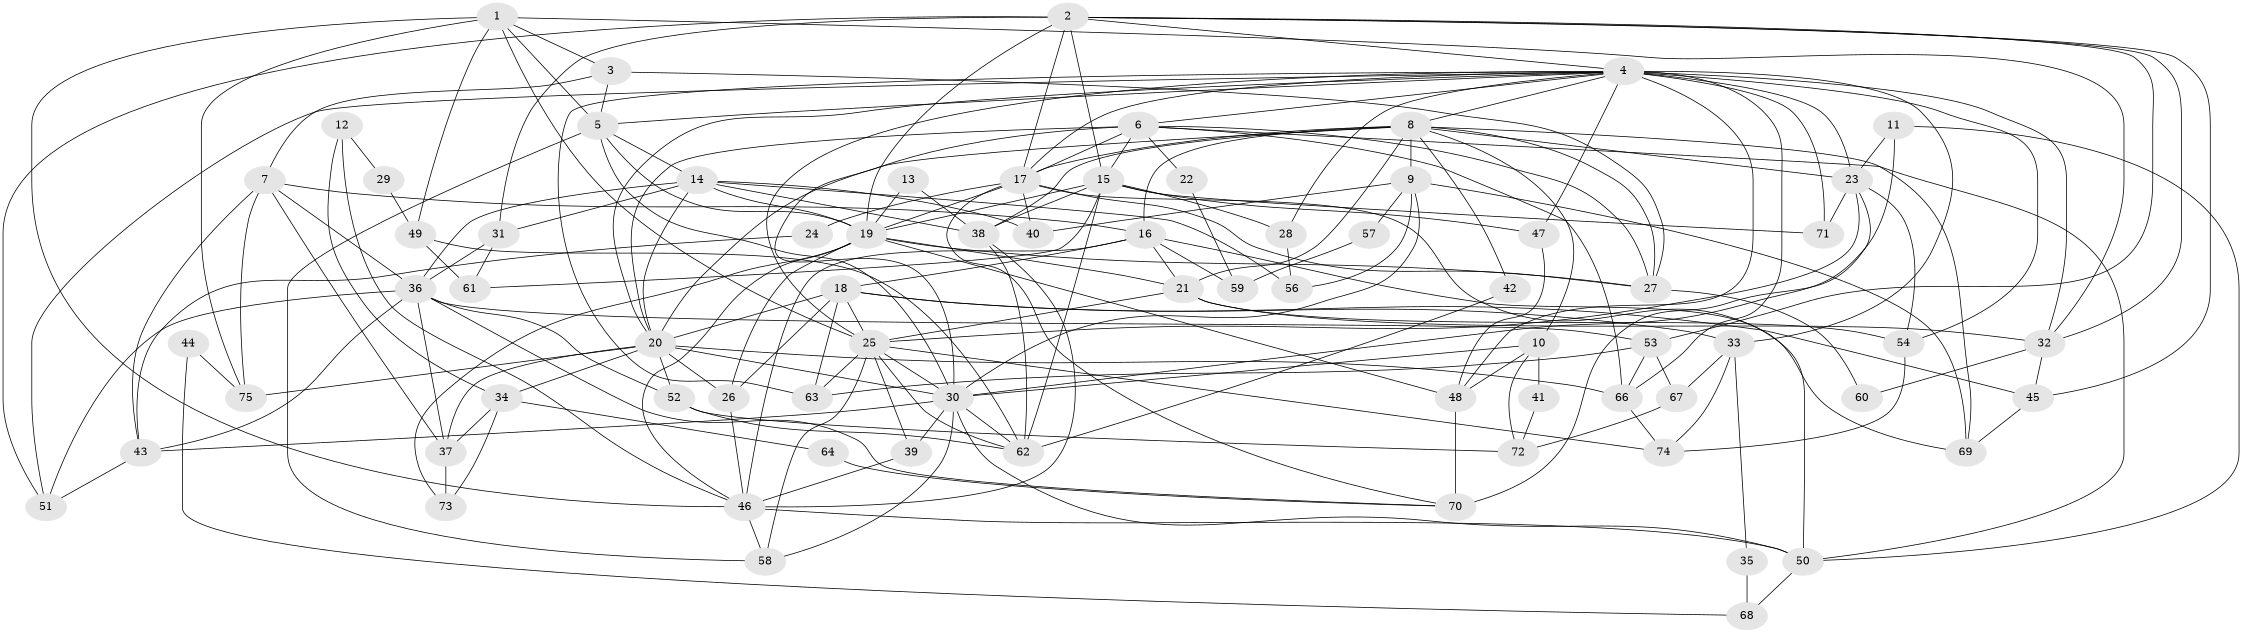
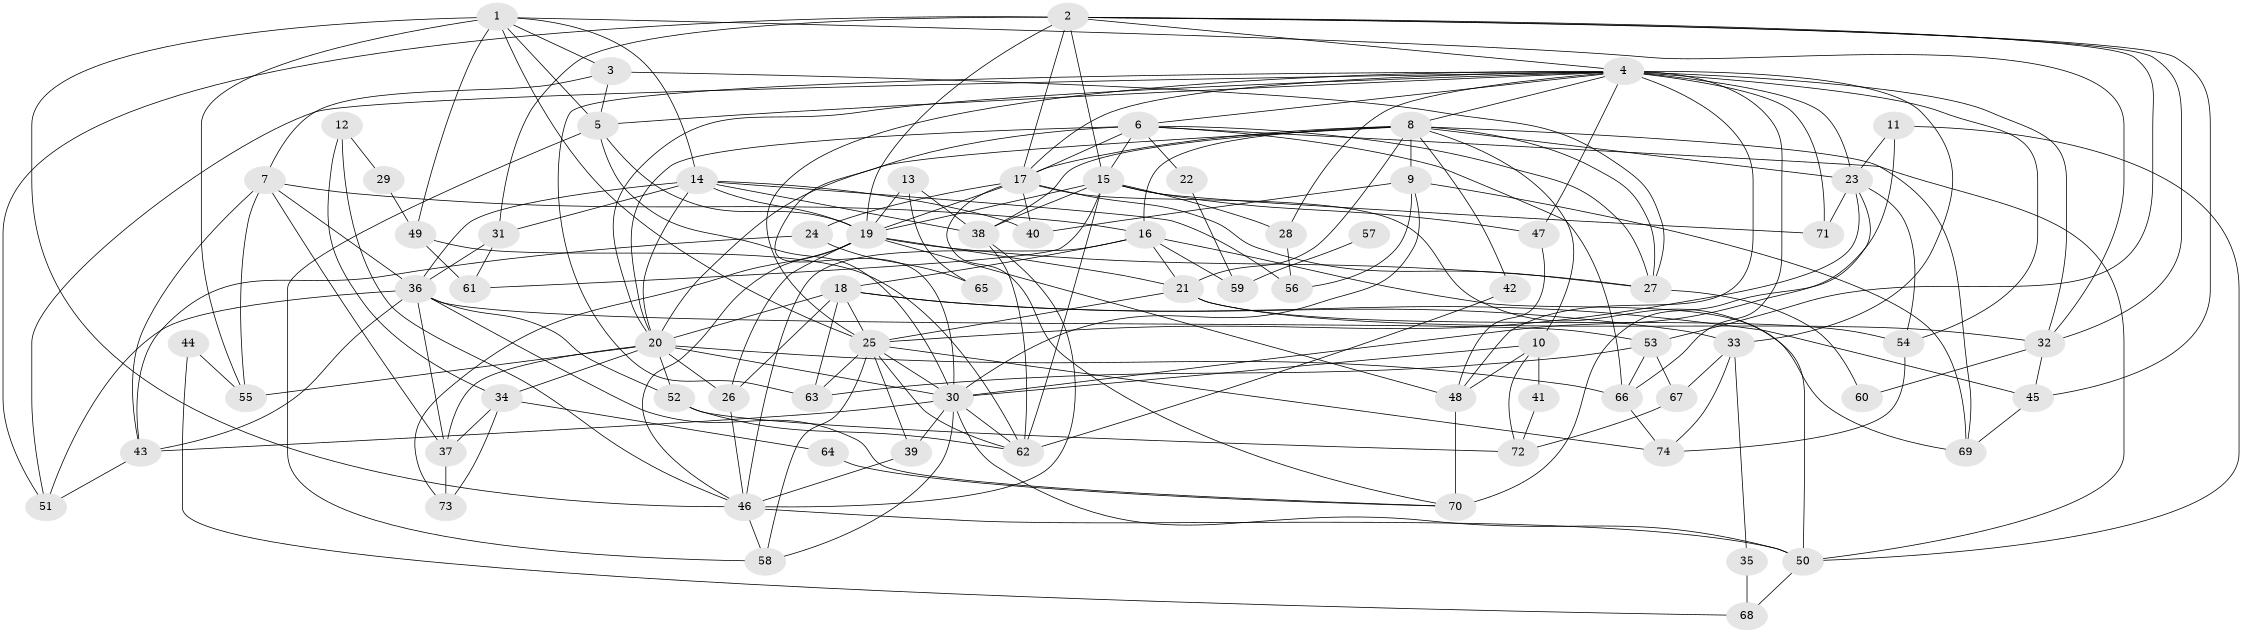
edge "5" -- "14": now "1" -- "14"
edge "9" -- "57": removed
node "65": added
node "75": label "75" -> "55"
